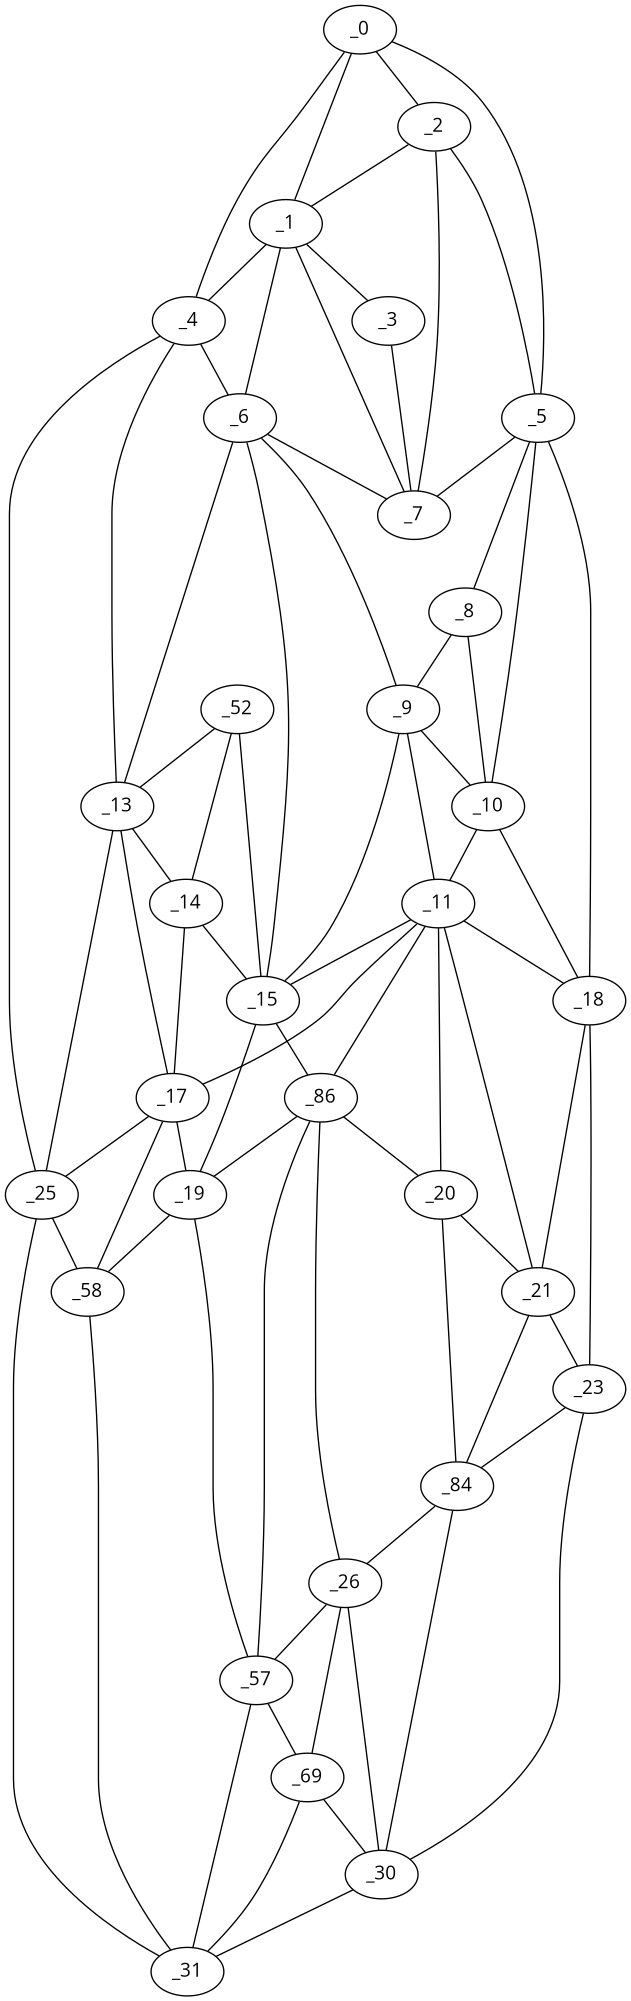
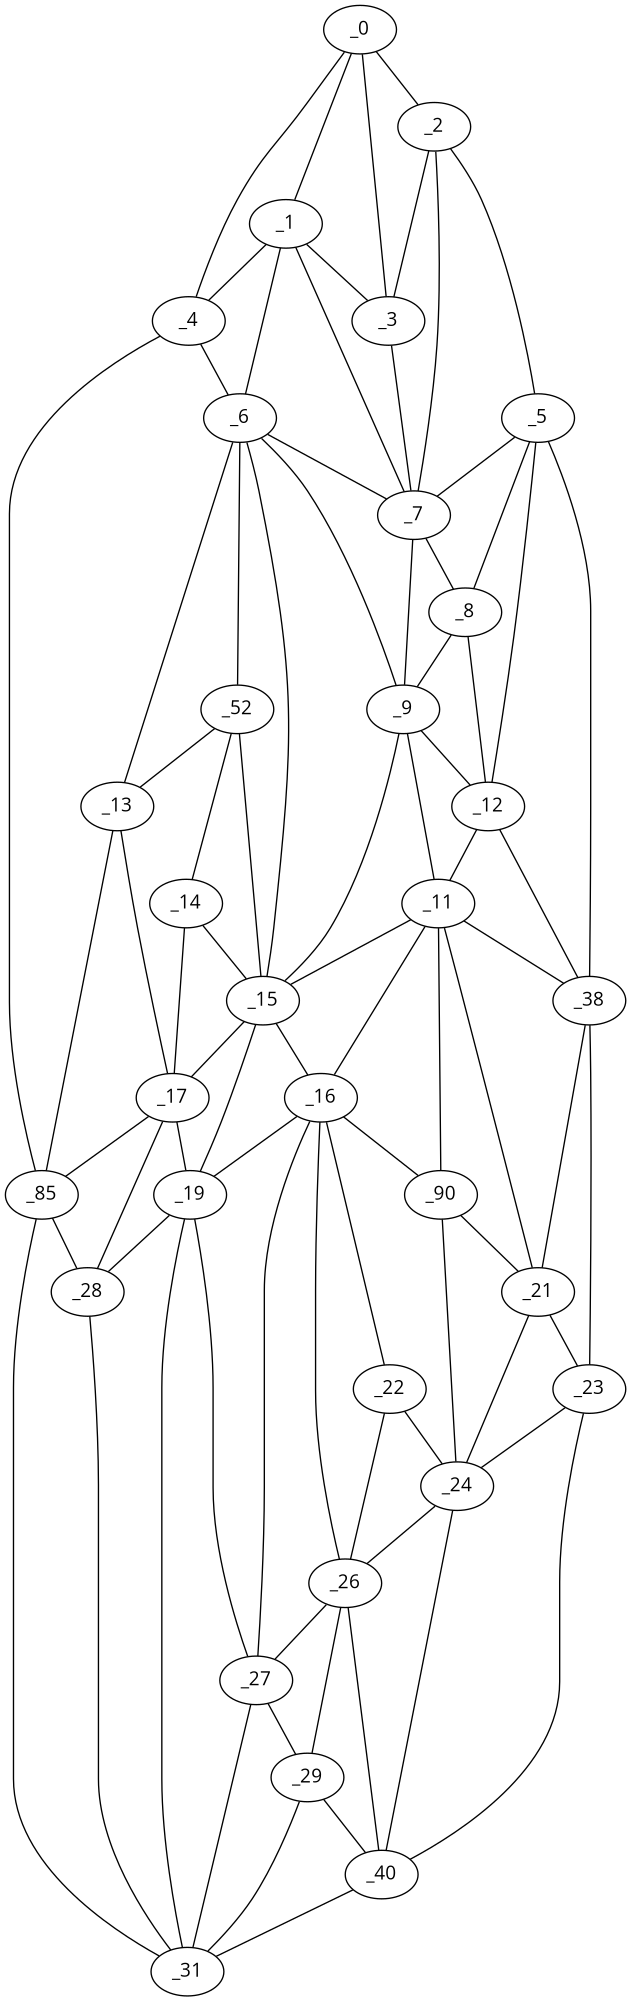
edge "_2" -- "_1": now "_2" -- "_3"
edge "_0" -- "_5": now "_0" -- "_3"
edge "_4" -- "_13": removed
edge "_6" -- "_52": added
edge "_7" -- "_8": added
edge "_7" -- "_9": added
node "_10": label "_10" -> "_12"
edge "_13" -- "_14": removed
node "_18": label "_18" -> "_38"
edge "_11" -- "_17": now "_15" -- "_17"
node "_86": label "_86" -> "_16"
node "_25": label "_25" -> "_85"
node "_20": label "_20" -> "_90"
node "_58": label "_58" -> "_28"
node "_22": added
node "_84": label "_84" -> "_24"
edge "_19" -- "_31": added
node "_57": label "_57" -> "_27"
node "_69": label "_69" -> "_29"
node "_30": label "_30" -> "_40"
